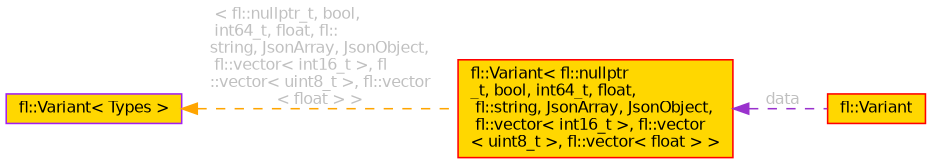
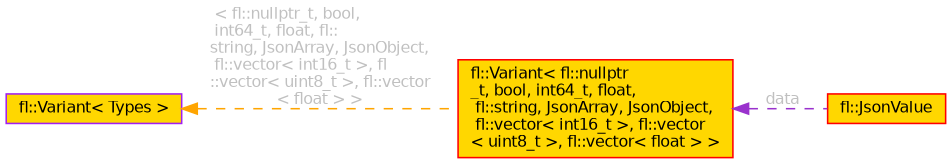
node "fl::Variant": label "fl::Variant" -> "fl::JsonValue"
